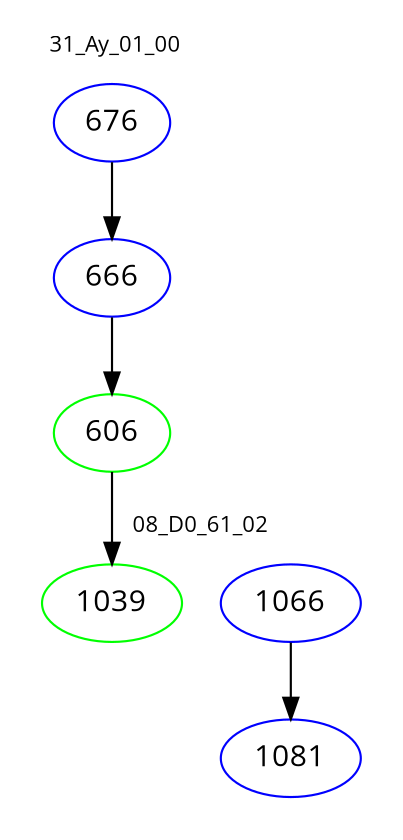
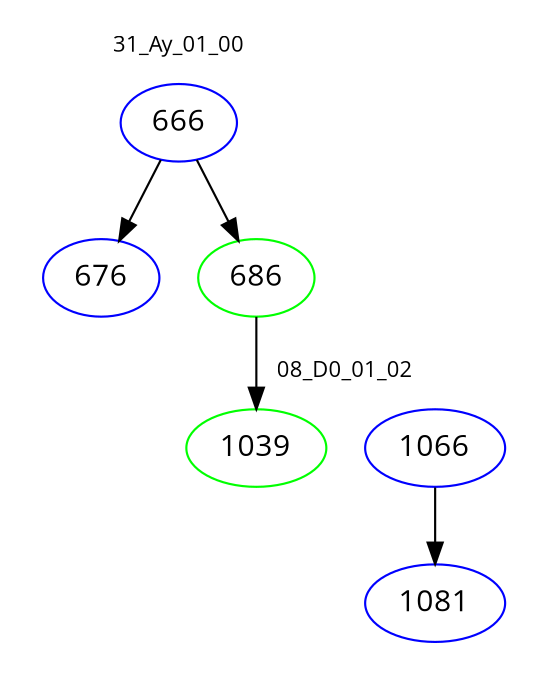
edge "676" -> "666": reversed
node "606": label "606" -> "686"
cluster "08_D0_61_02": label "08_D0_61_02" -> "08_D0_01_02"
